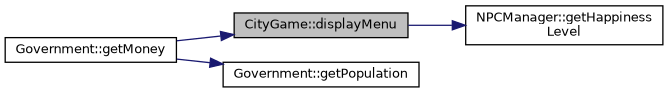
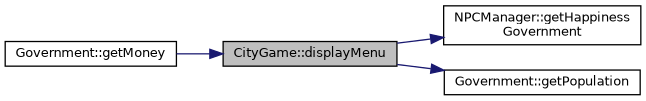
node "NPCManager::getHappiness Level": label "NPCManager::getHappiness Level" -> "NPCManager::getHappiness Government"
edge "Government::getMoney" -> "Government::getPopulation": now "CityGame::displayMenu" -> "Government::getPopulation"
